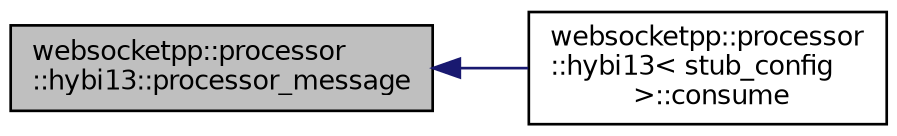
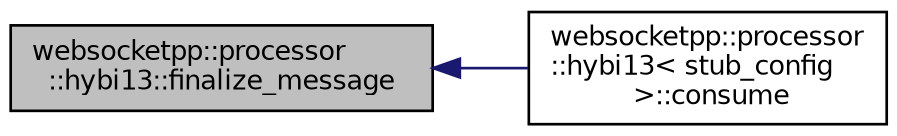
node "websocketpp::processor ::hybi13::processor_message": label "websocketpp::processor ::hybi13::processor_message" -> "websocketpp::processor ::hybi13::finalize_message"
